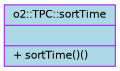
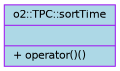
node "o2::TPC::sortTime": text "+ sortTime()()" -> "+ operator()()"
